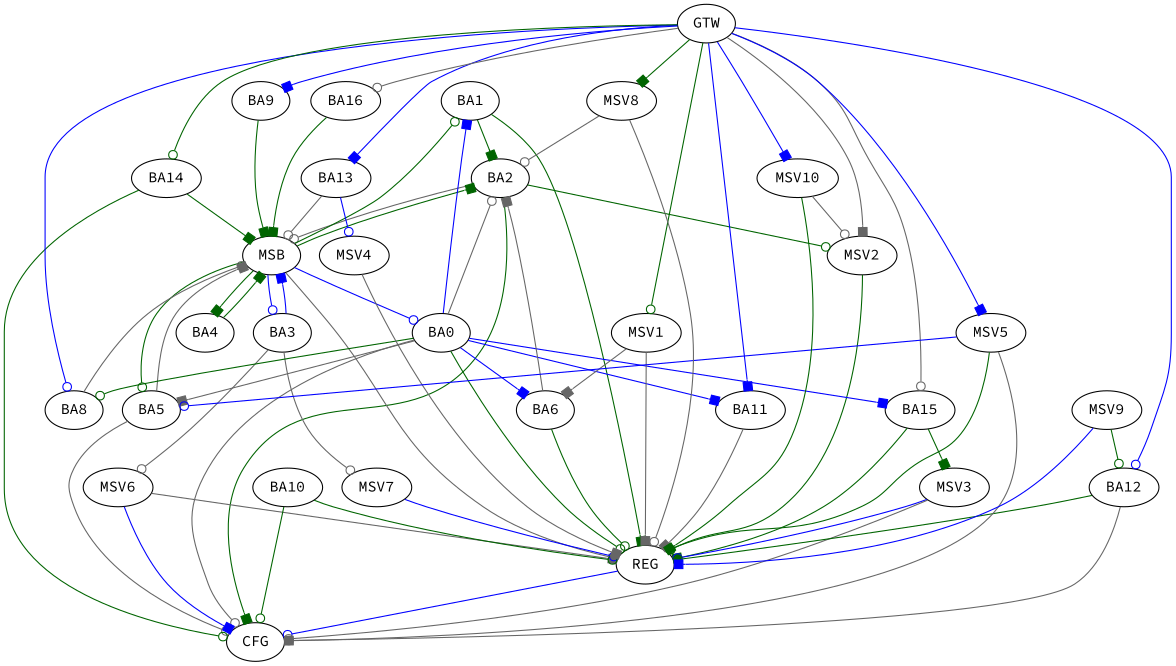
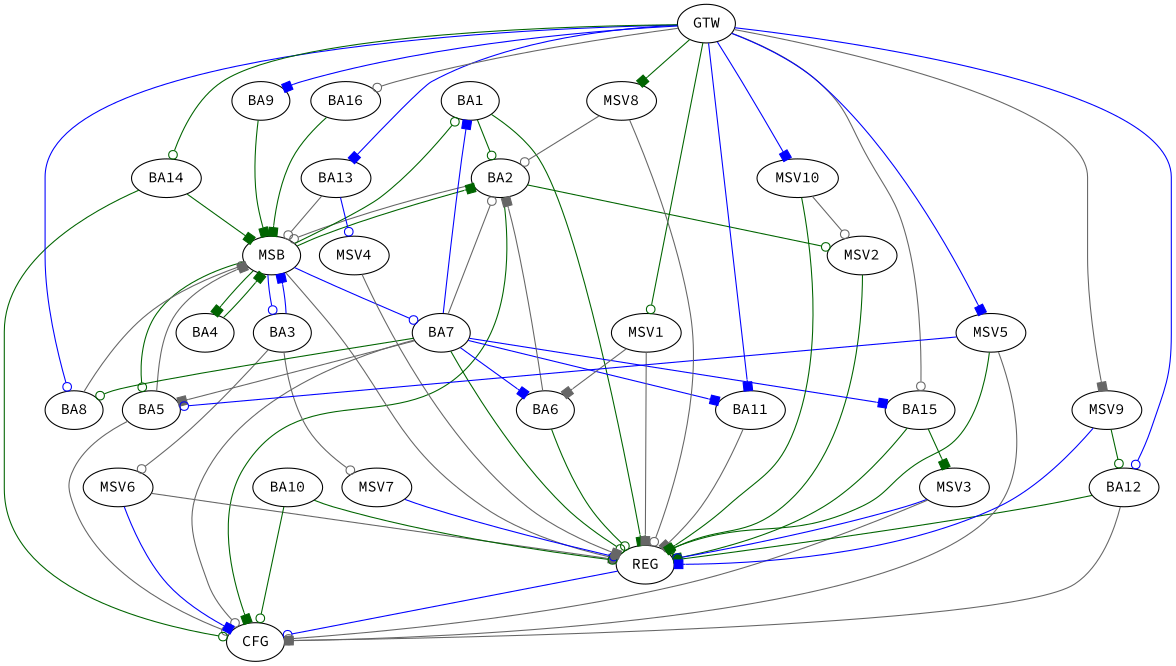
edge "GTW" -> "MSV2": now "GTW" -> "MSV9"
edge "BA1" -> "BA2": arrowhead box -> odot
node "BA0": label "BA0" -> "BA7"
